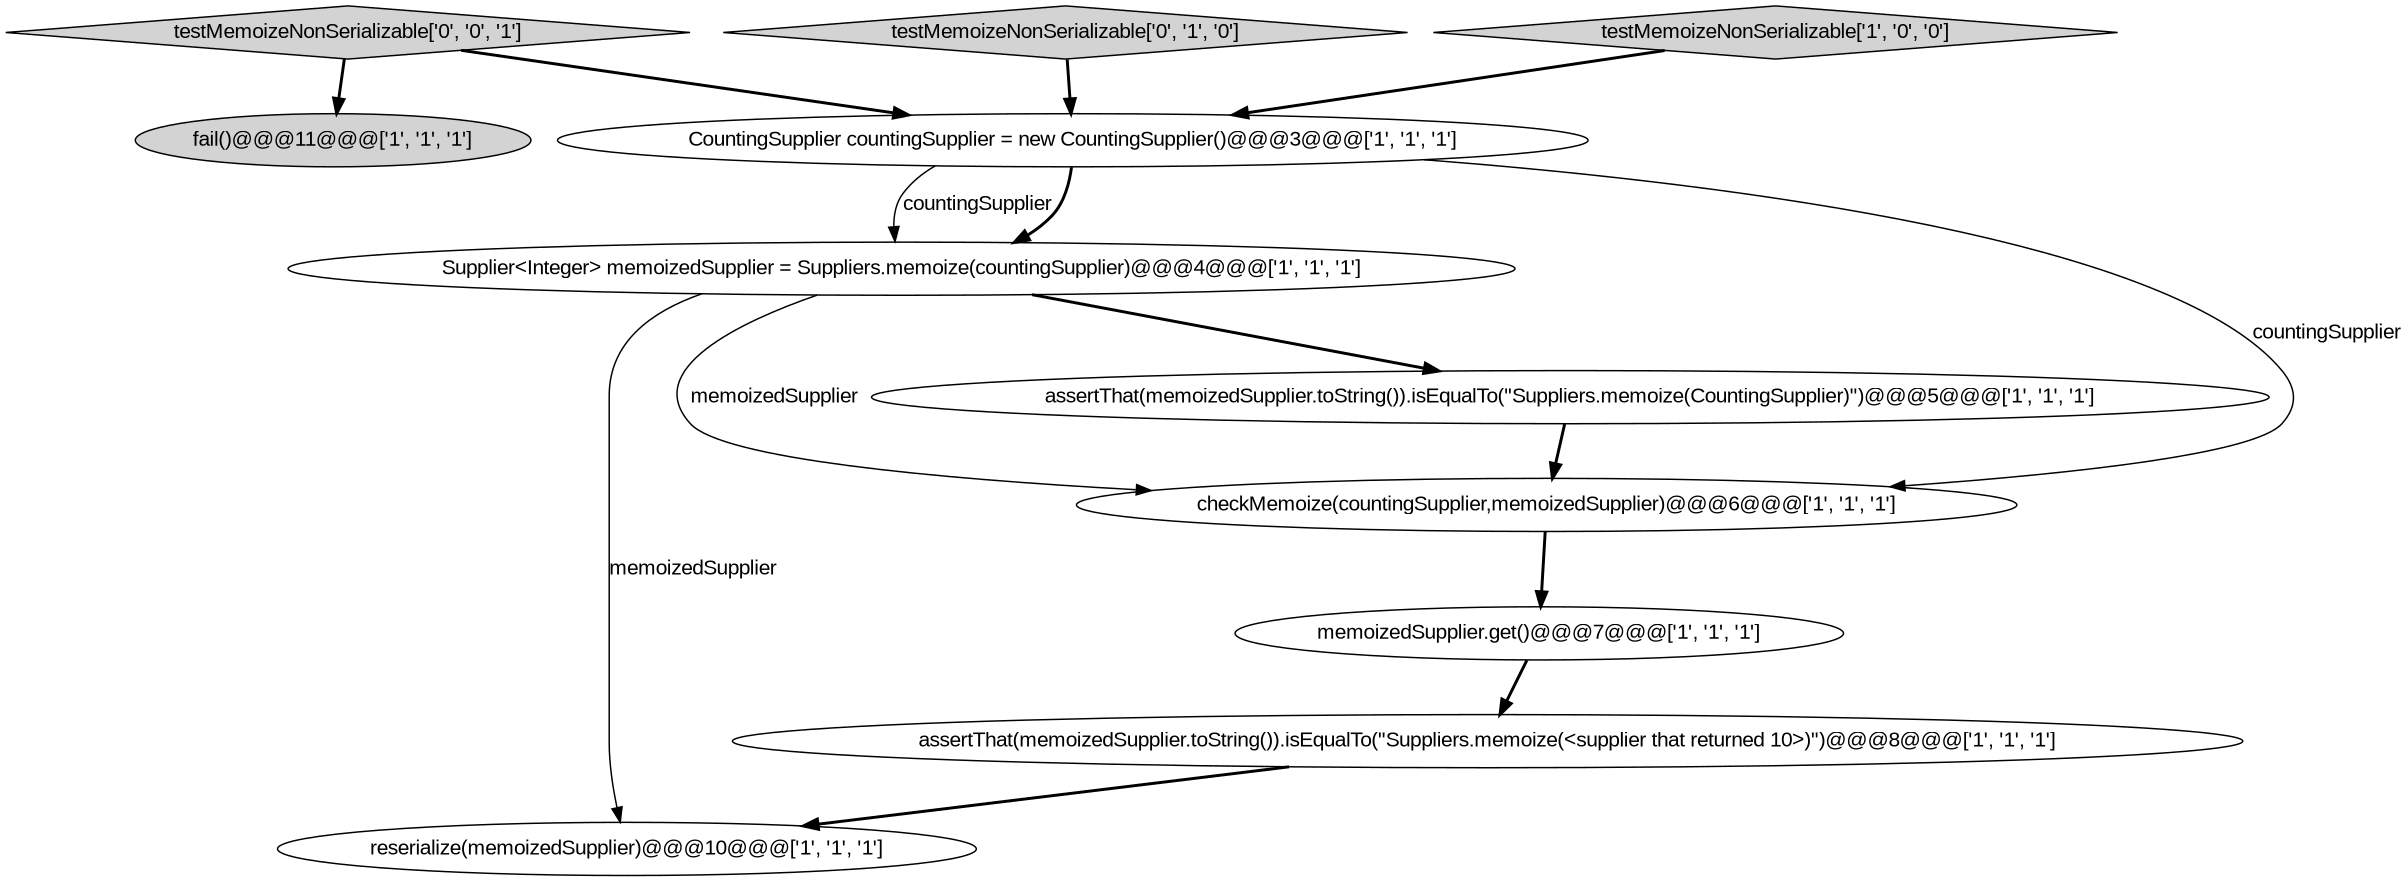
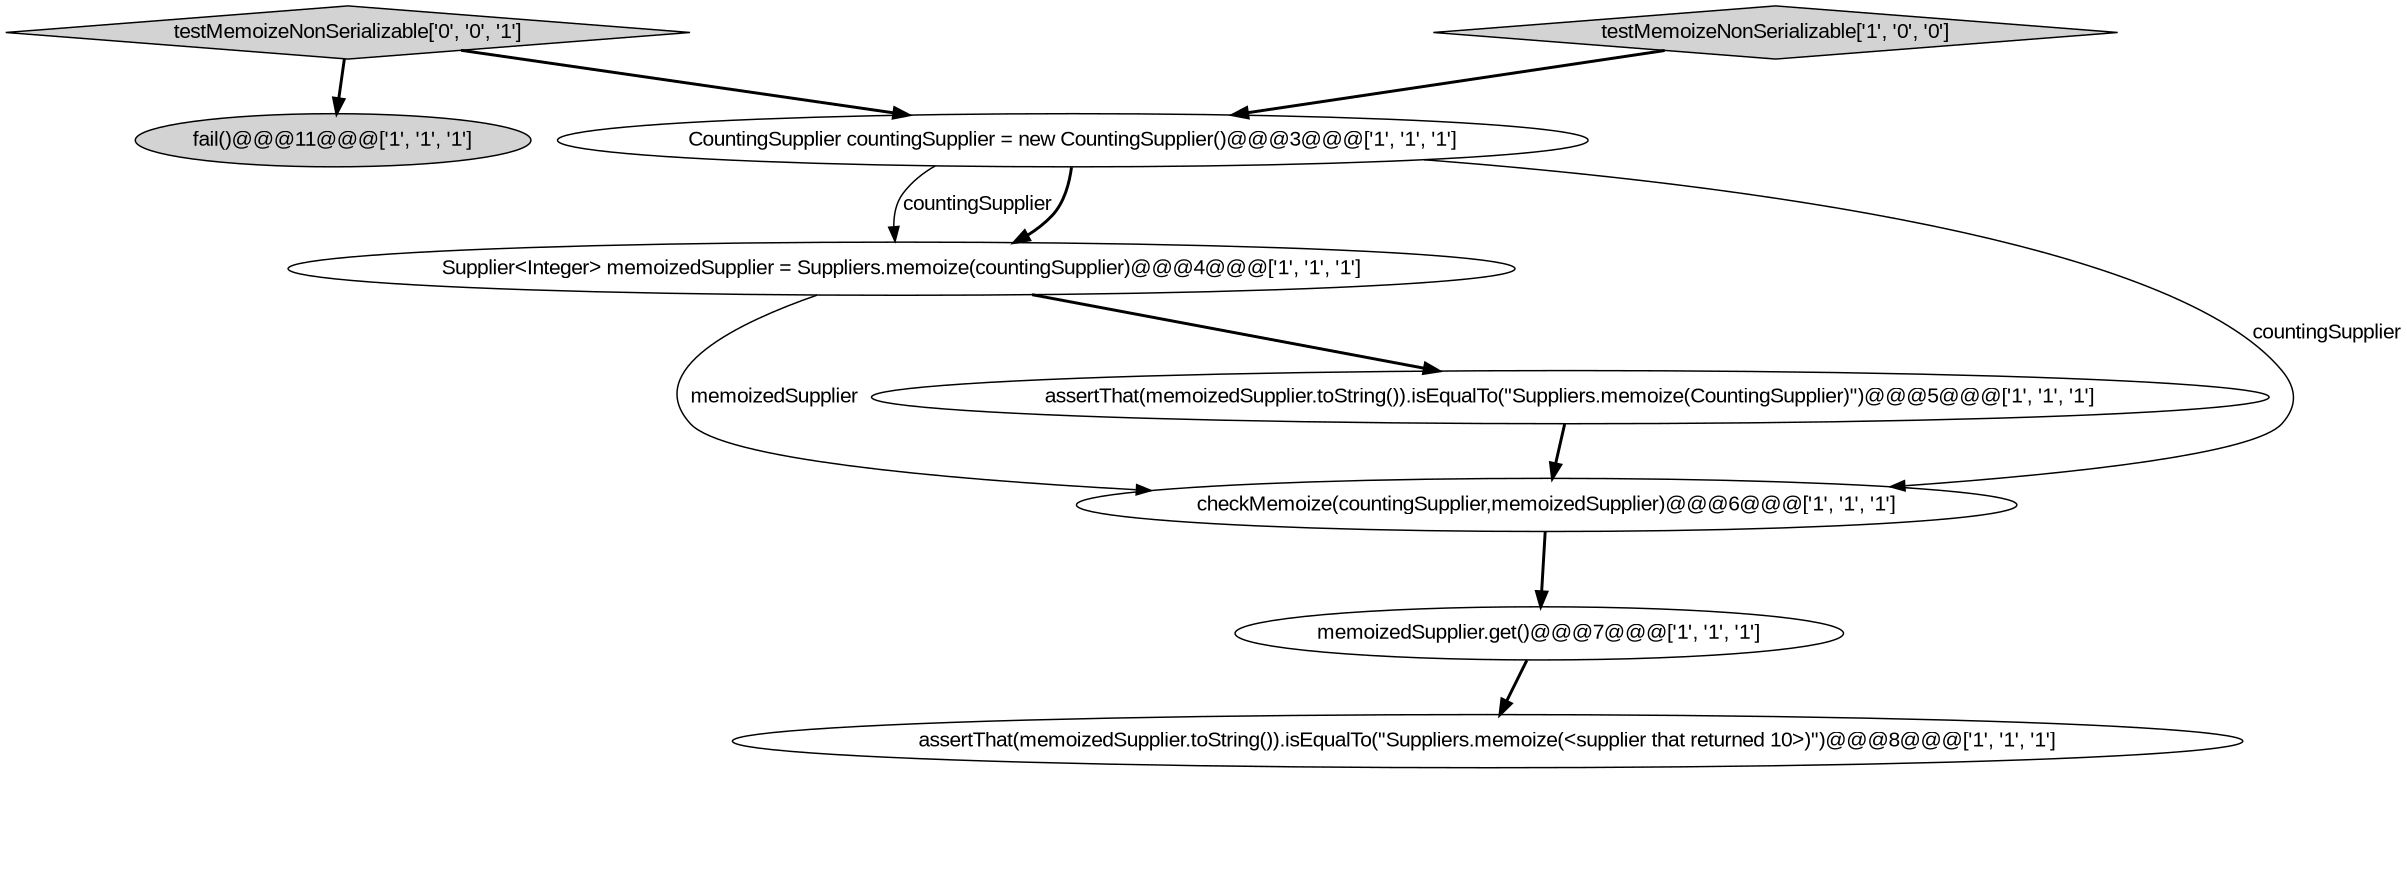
node "testMemoizeNonSerializable['0', '1', '0']": removed
node "reserialize(memoizedSupplier)@@@10@@@['1', '1', '1']": removed
